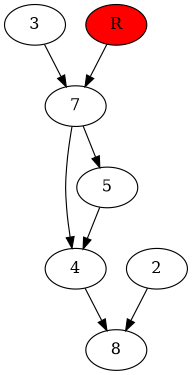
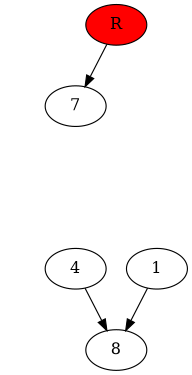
node "3": removed
edge "7" -> "4": removed
node "5": removed
node "2": label "2" -> "1"
